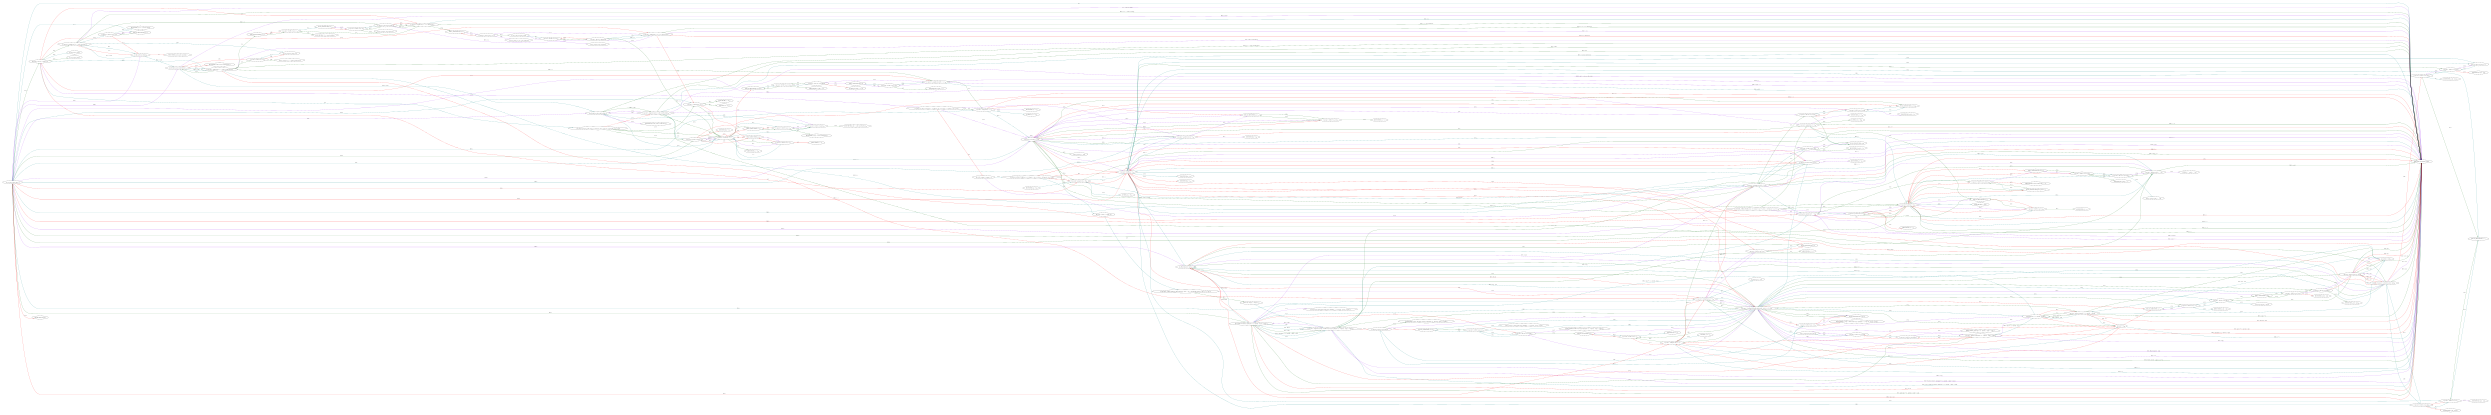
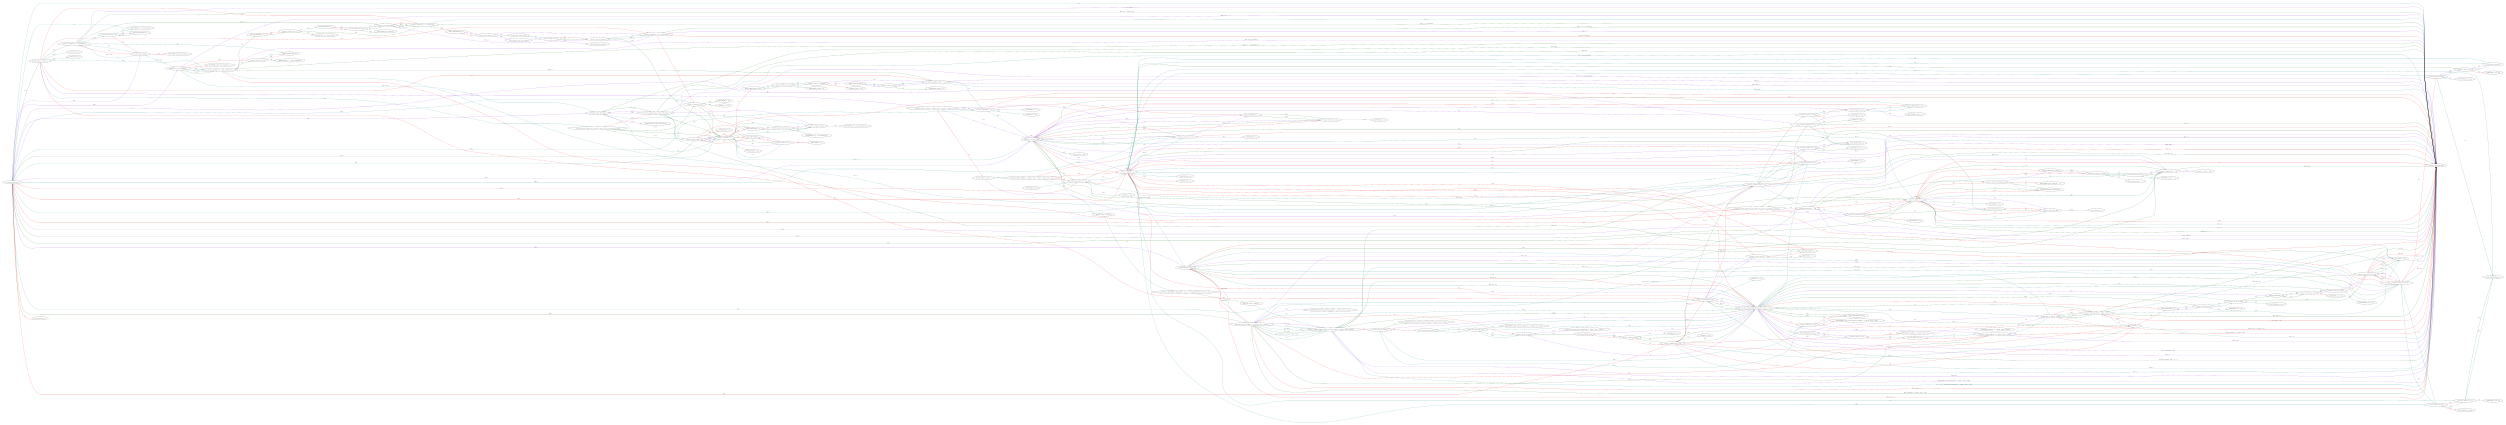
node "(IDENTIFIER,C,sqrt(sqr(2 * r) - sqr(x[i] - x[j])) + res[j])": added
